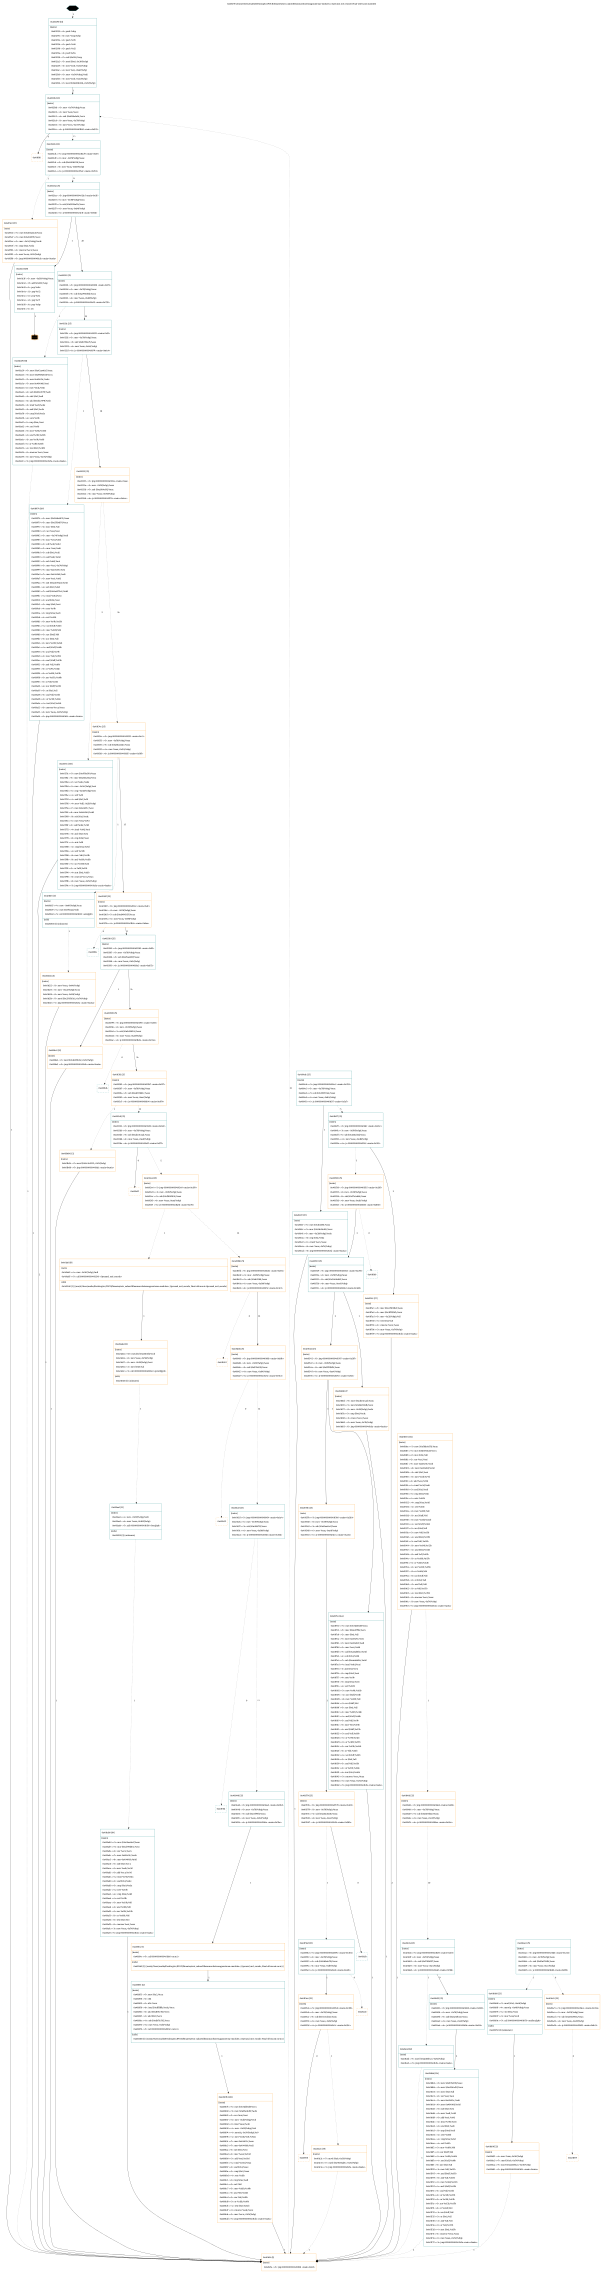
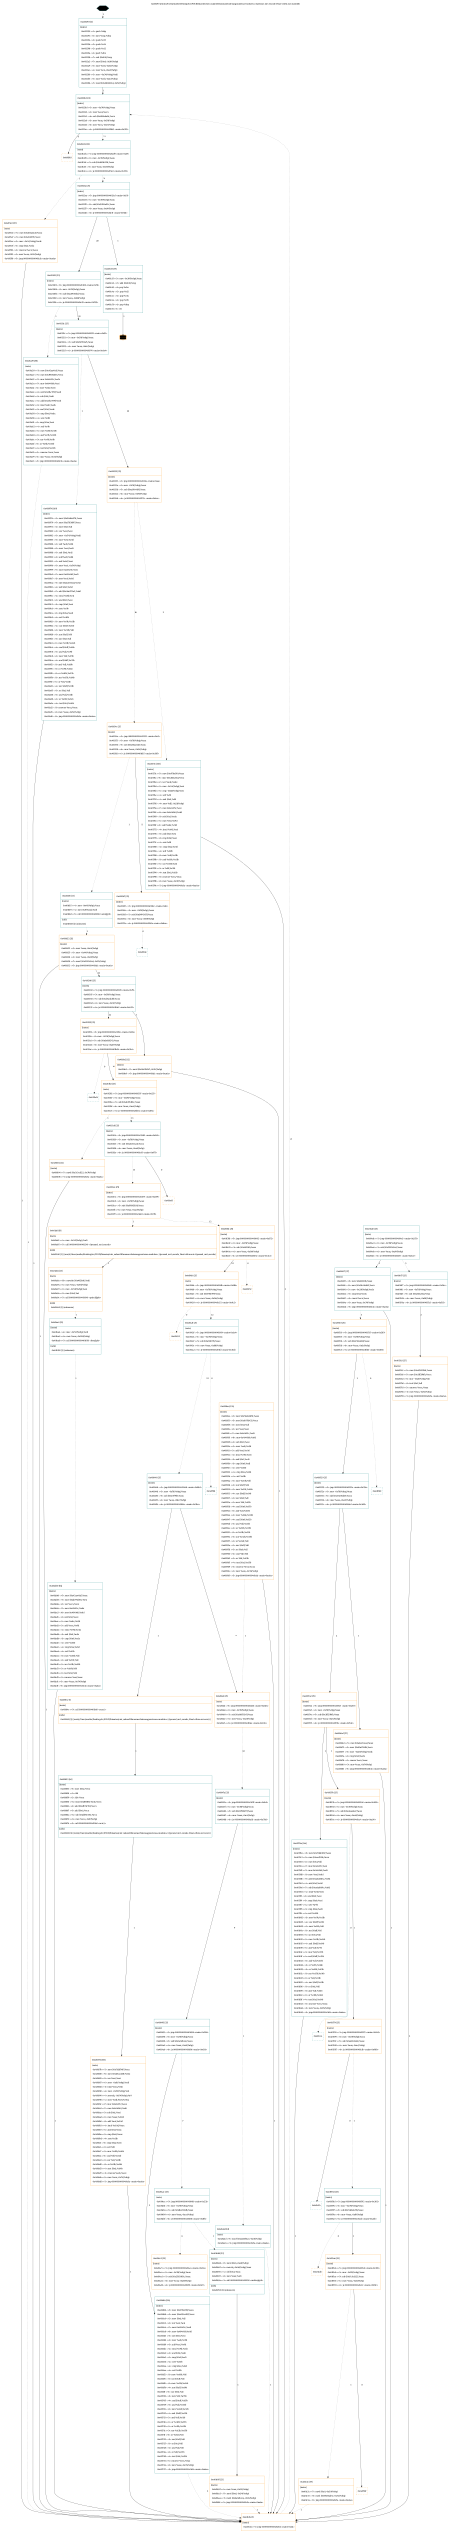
edge "0x401367 [25]" -> "0x401380 [25]": now "0x401622 [21]" -> "0x401380 [25]"
edge "0x4014f7 [25]" -> "0x401510 [25]": now "0x401637 [27]" -> "0x401510 [25]"
edge "0x401448 [25]" -> "0x401461 [25]": added, label "11"
node "0x401cc4": added
edge "0x401493 [25]" -> "0x4014ac [25]": added, label "7"
node "0x401b59": removed
